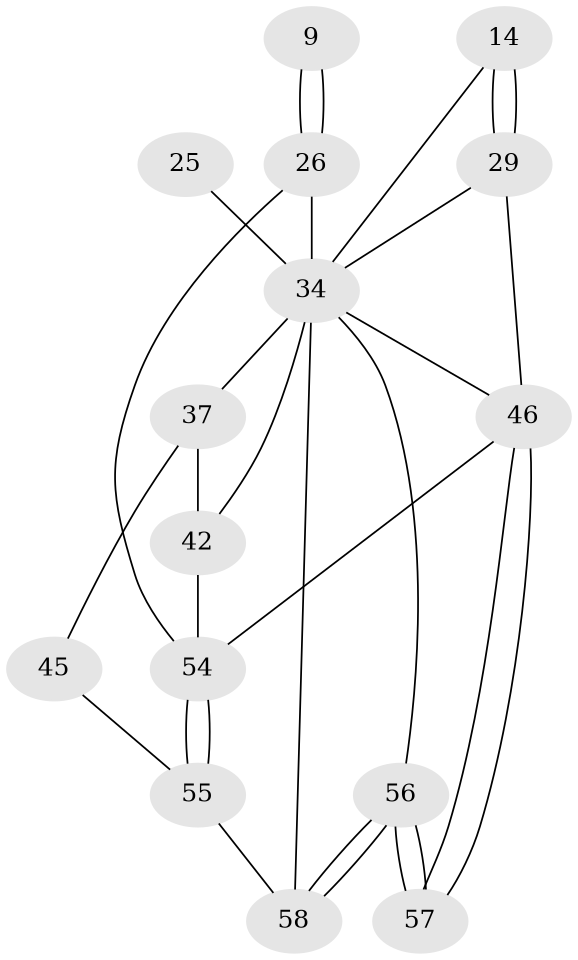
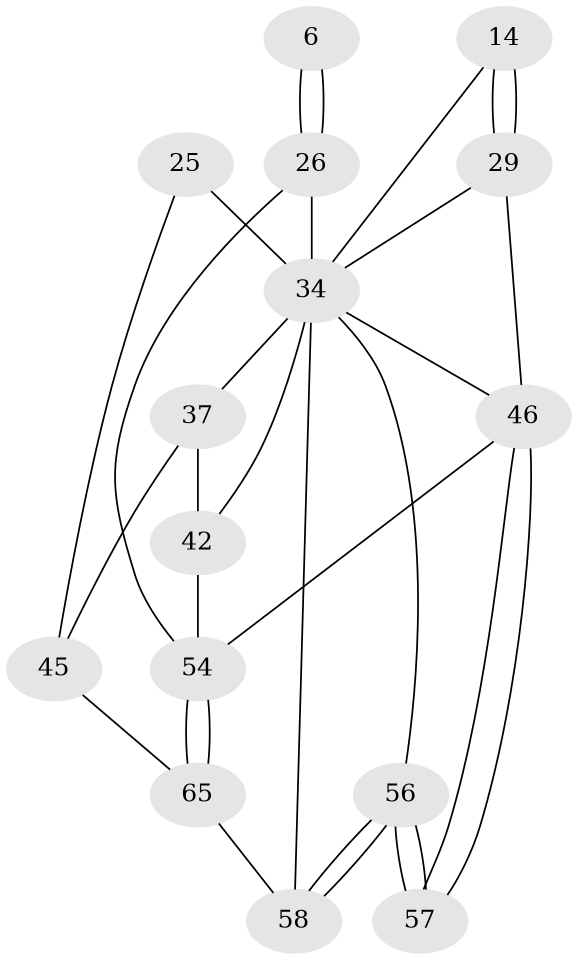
node "9": label "9" -> "6"
edge "25" -- "45": added
node "55": label "55" -> "65"
